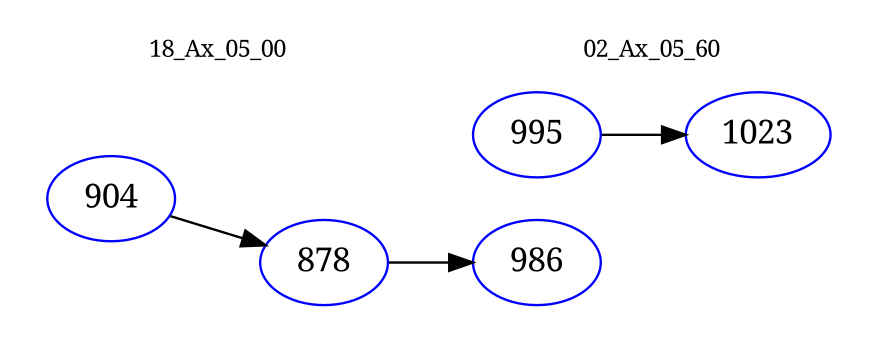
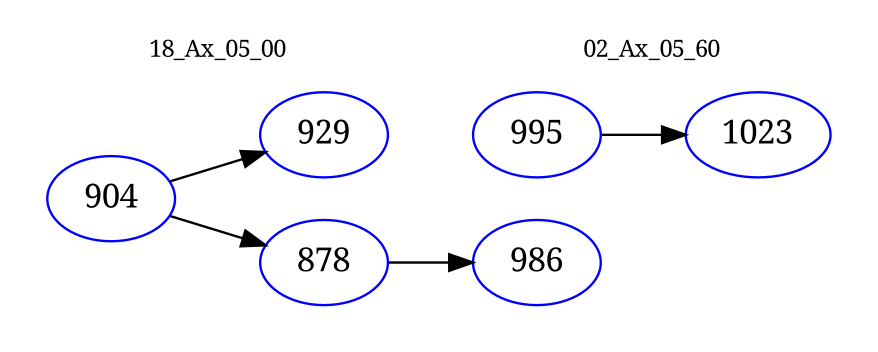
node "929": added
